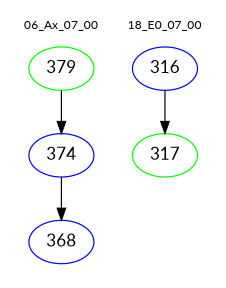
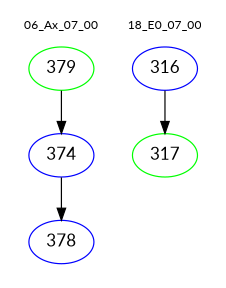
node "368": label "368" -> "378"
